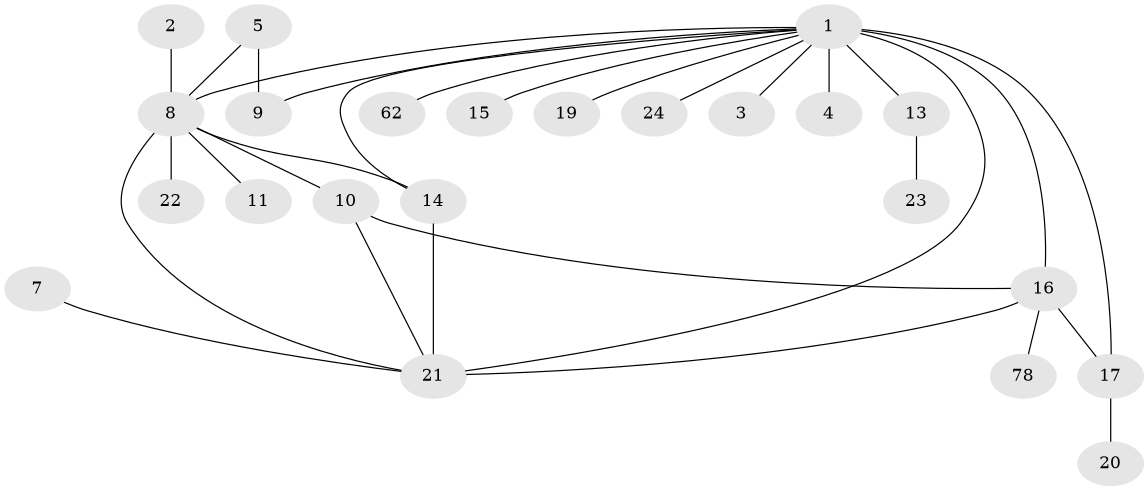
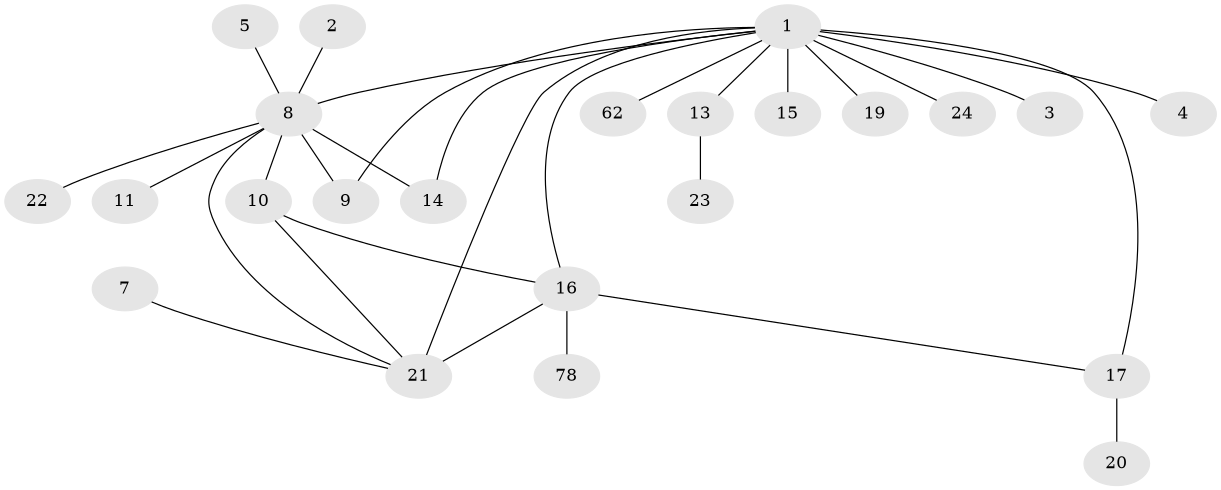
edge "5" -- "9": now "8" -- "9"
edge "14" -- "21": removed
